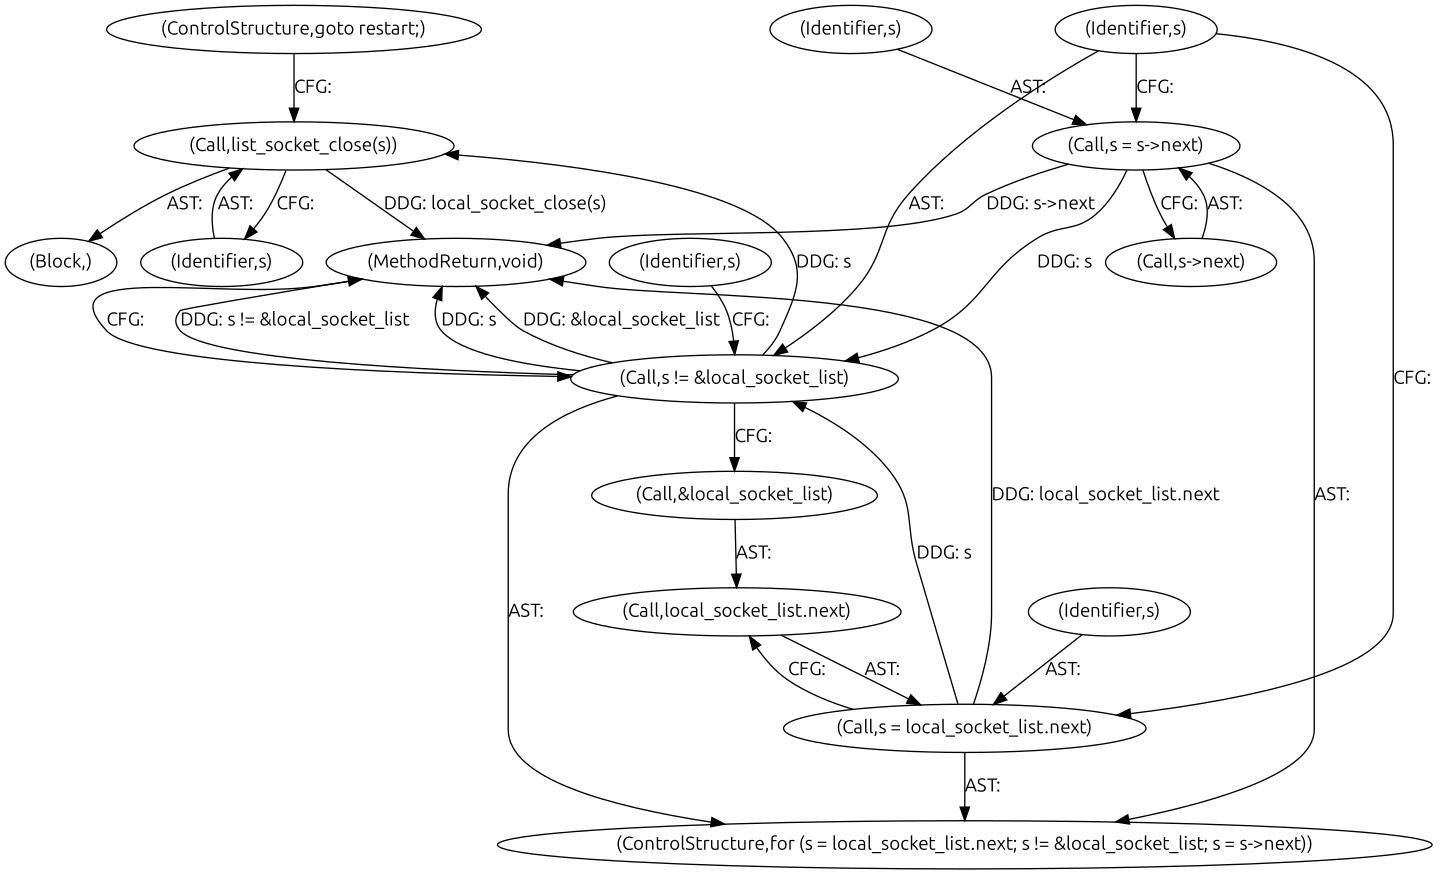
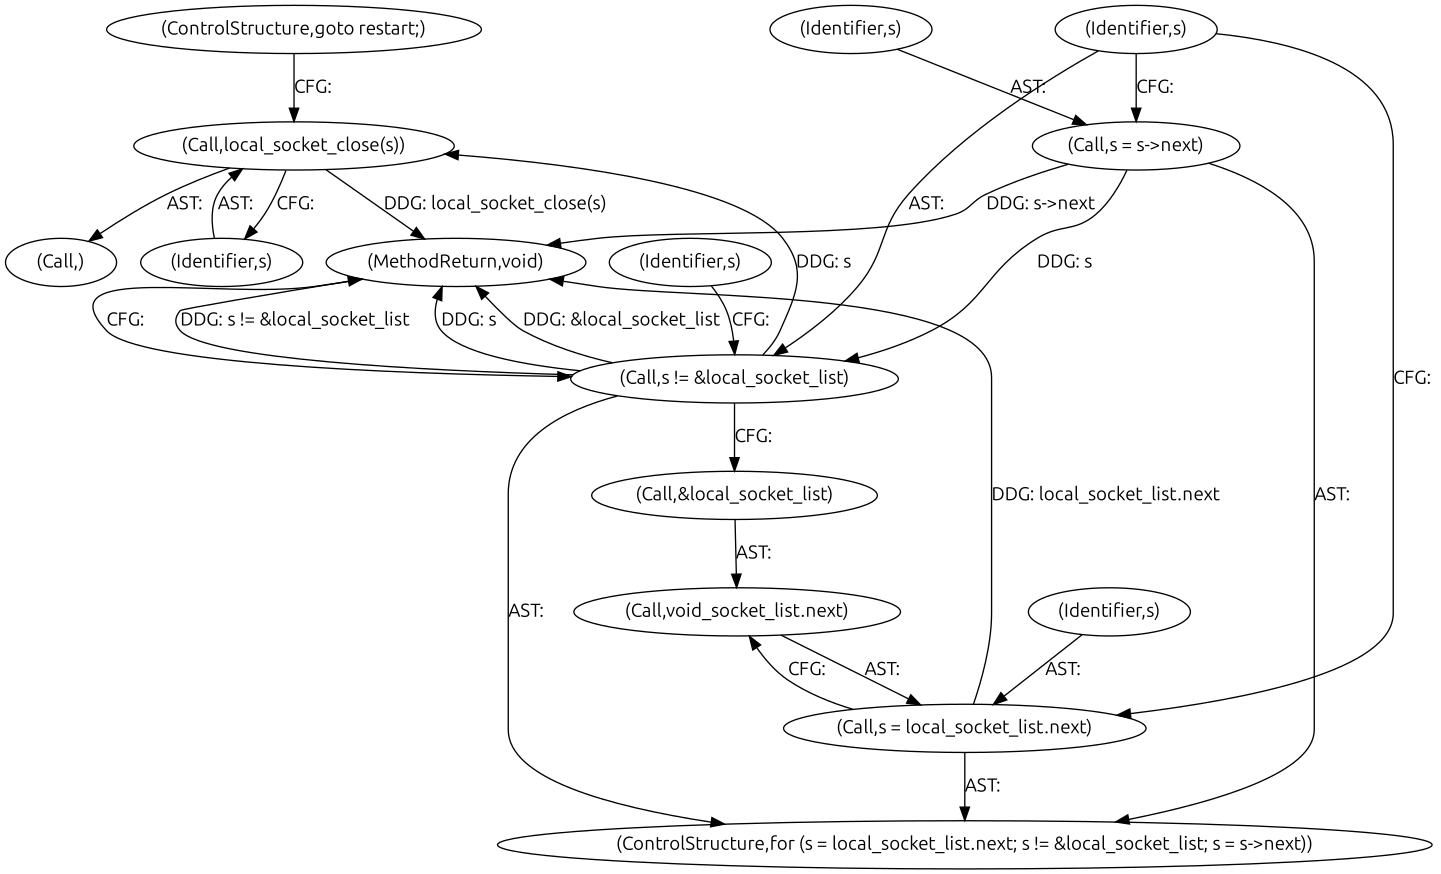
node "(Call,list_socket_close(s))": label "(Call,list_socket_close(s))" -> "(Call,local_socket_close(s))"
node "(Block,)": label "(Block,)" -> "(Call,)"
node "(Call,s->next)": removed
edge "(Call,s = local_socket_list.next)" -> "(Call,s != &local_socket_list)": removed, label "DDG: s"
node "(Call,local_socket_list.next)": label "(Call,local_socket_list.next)" -> "(Call,void_socket_list.next)"
